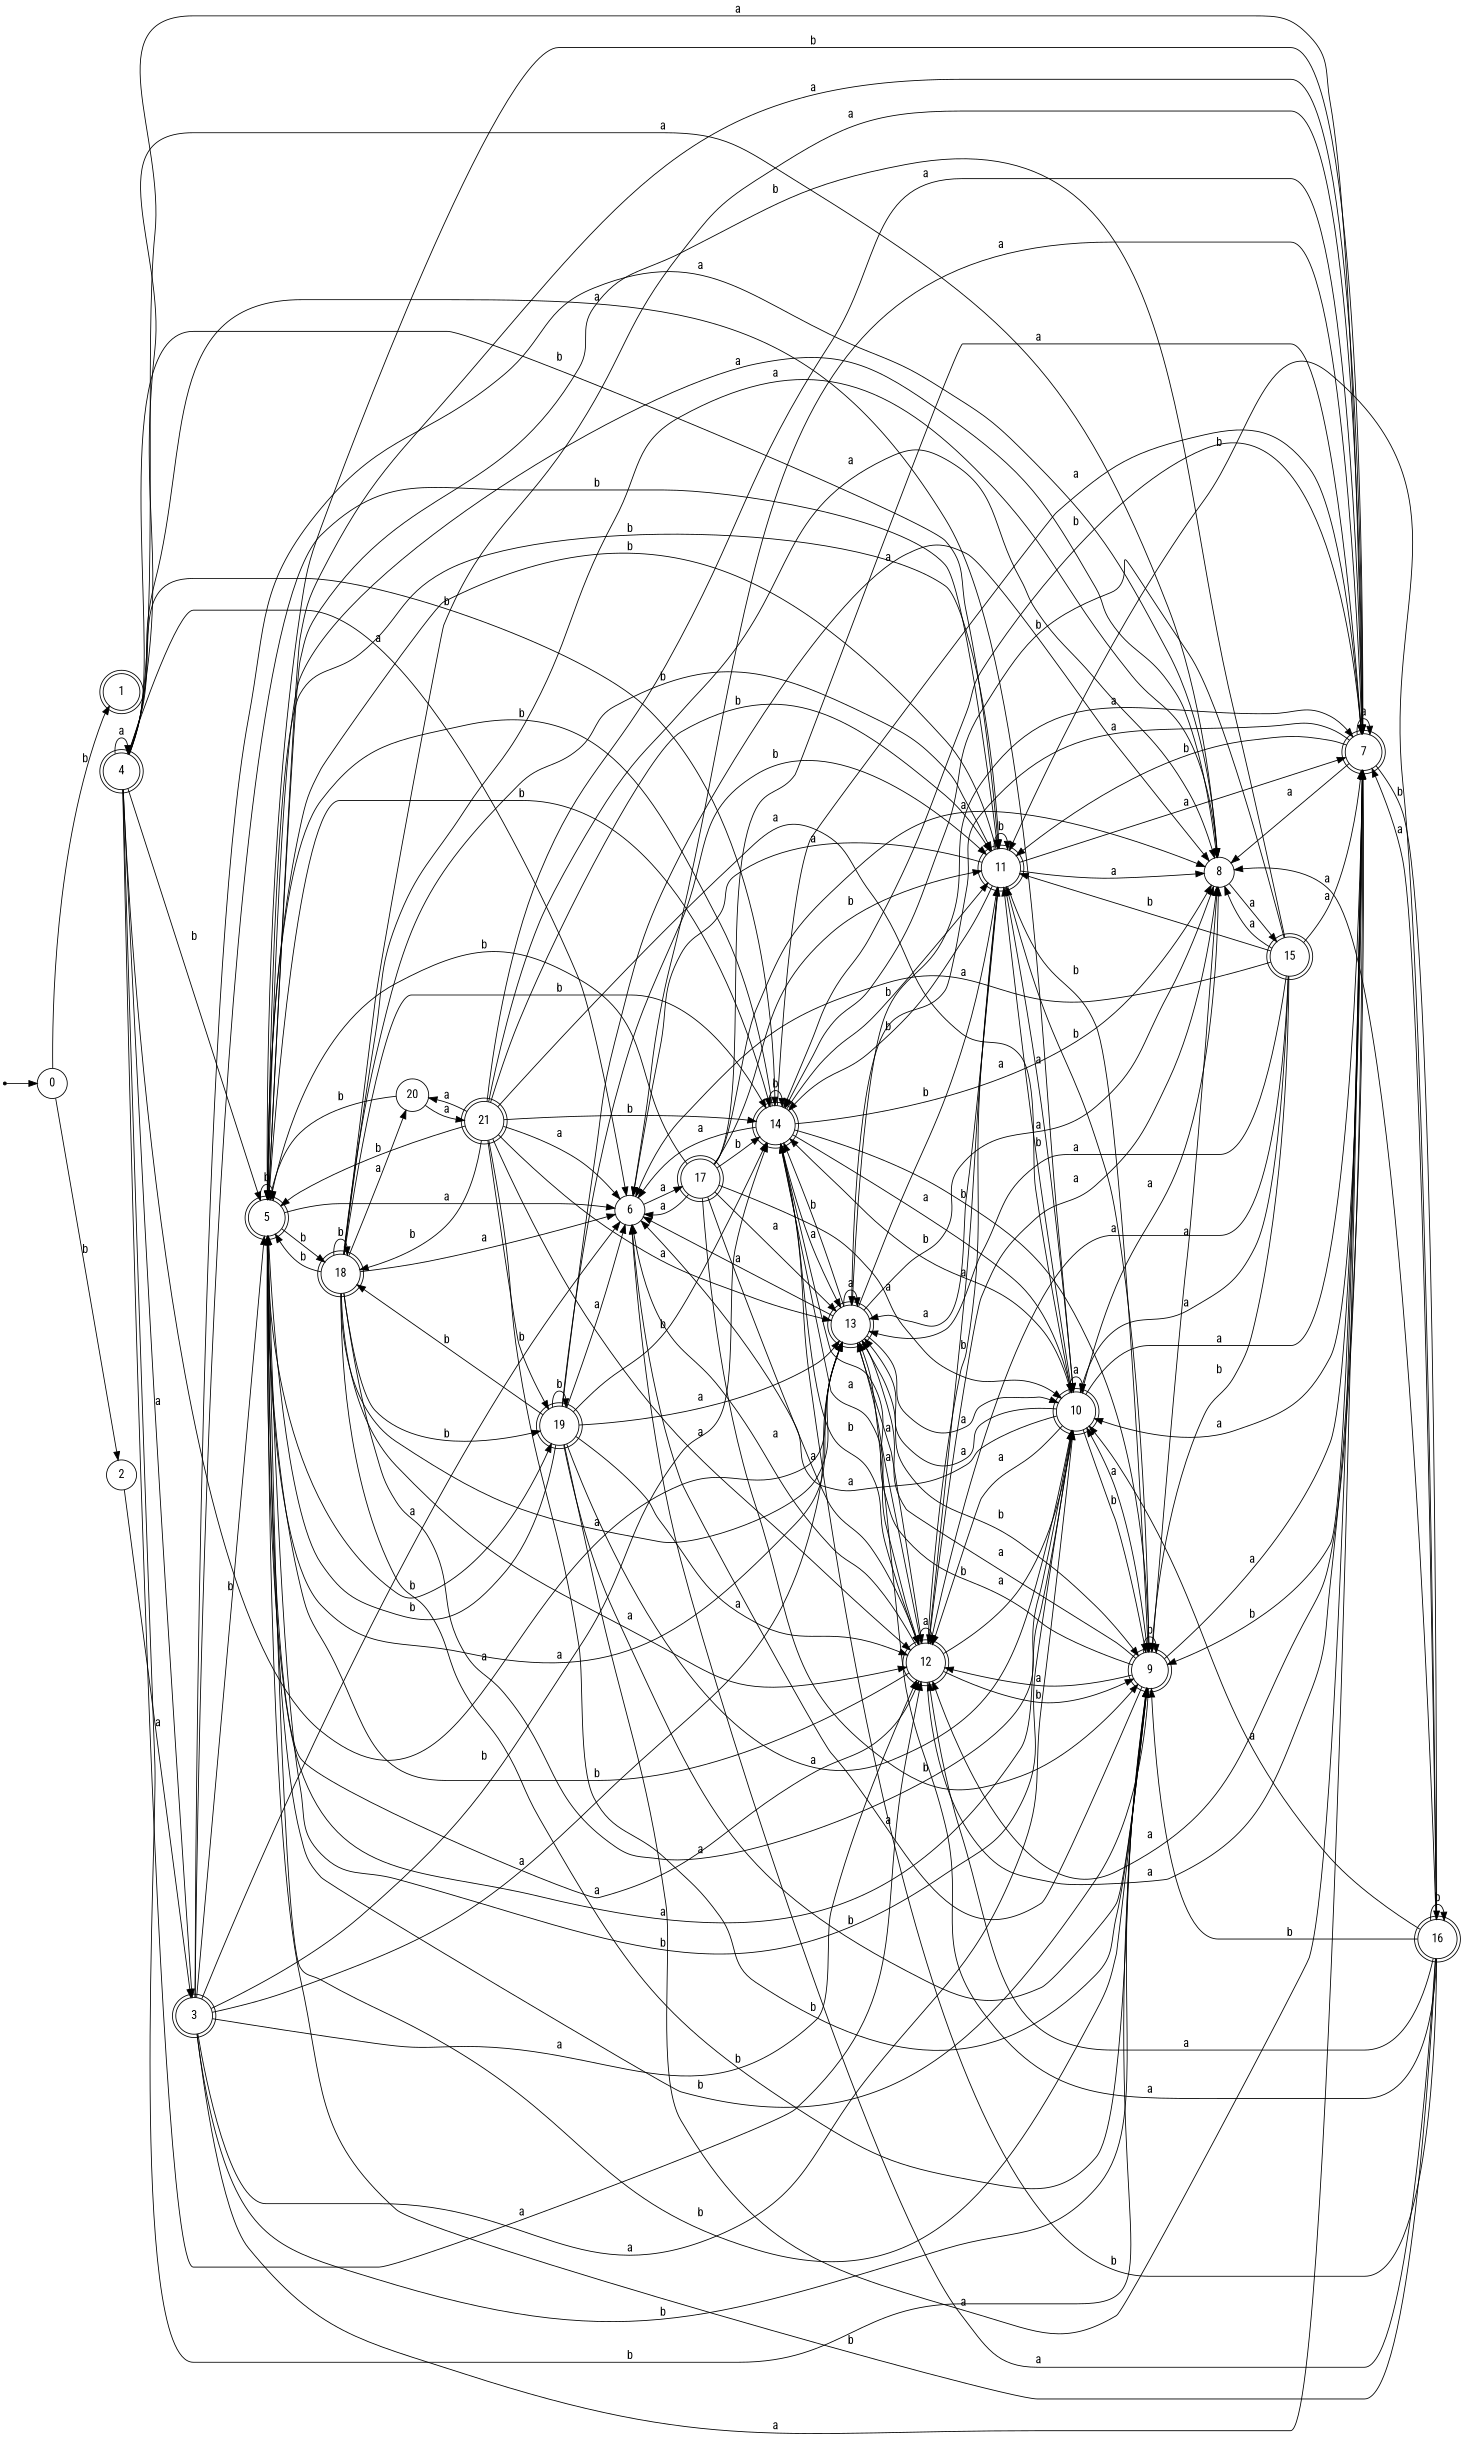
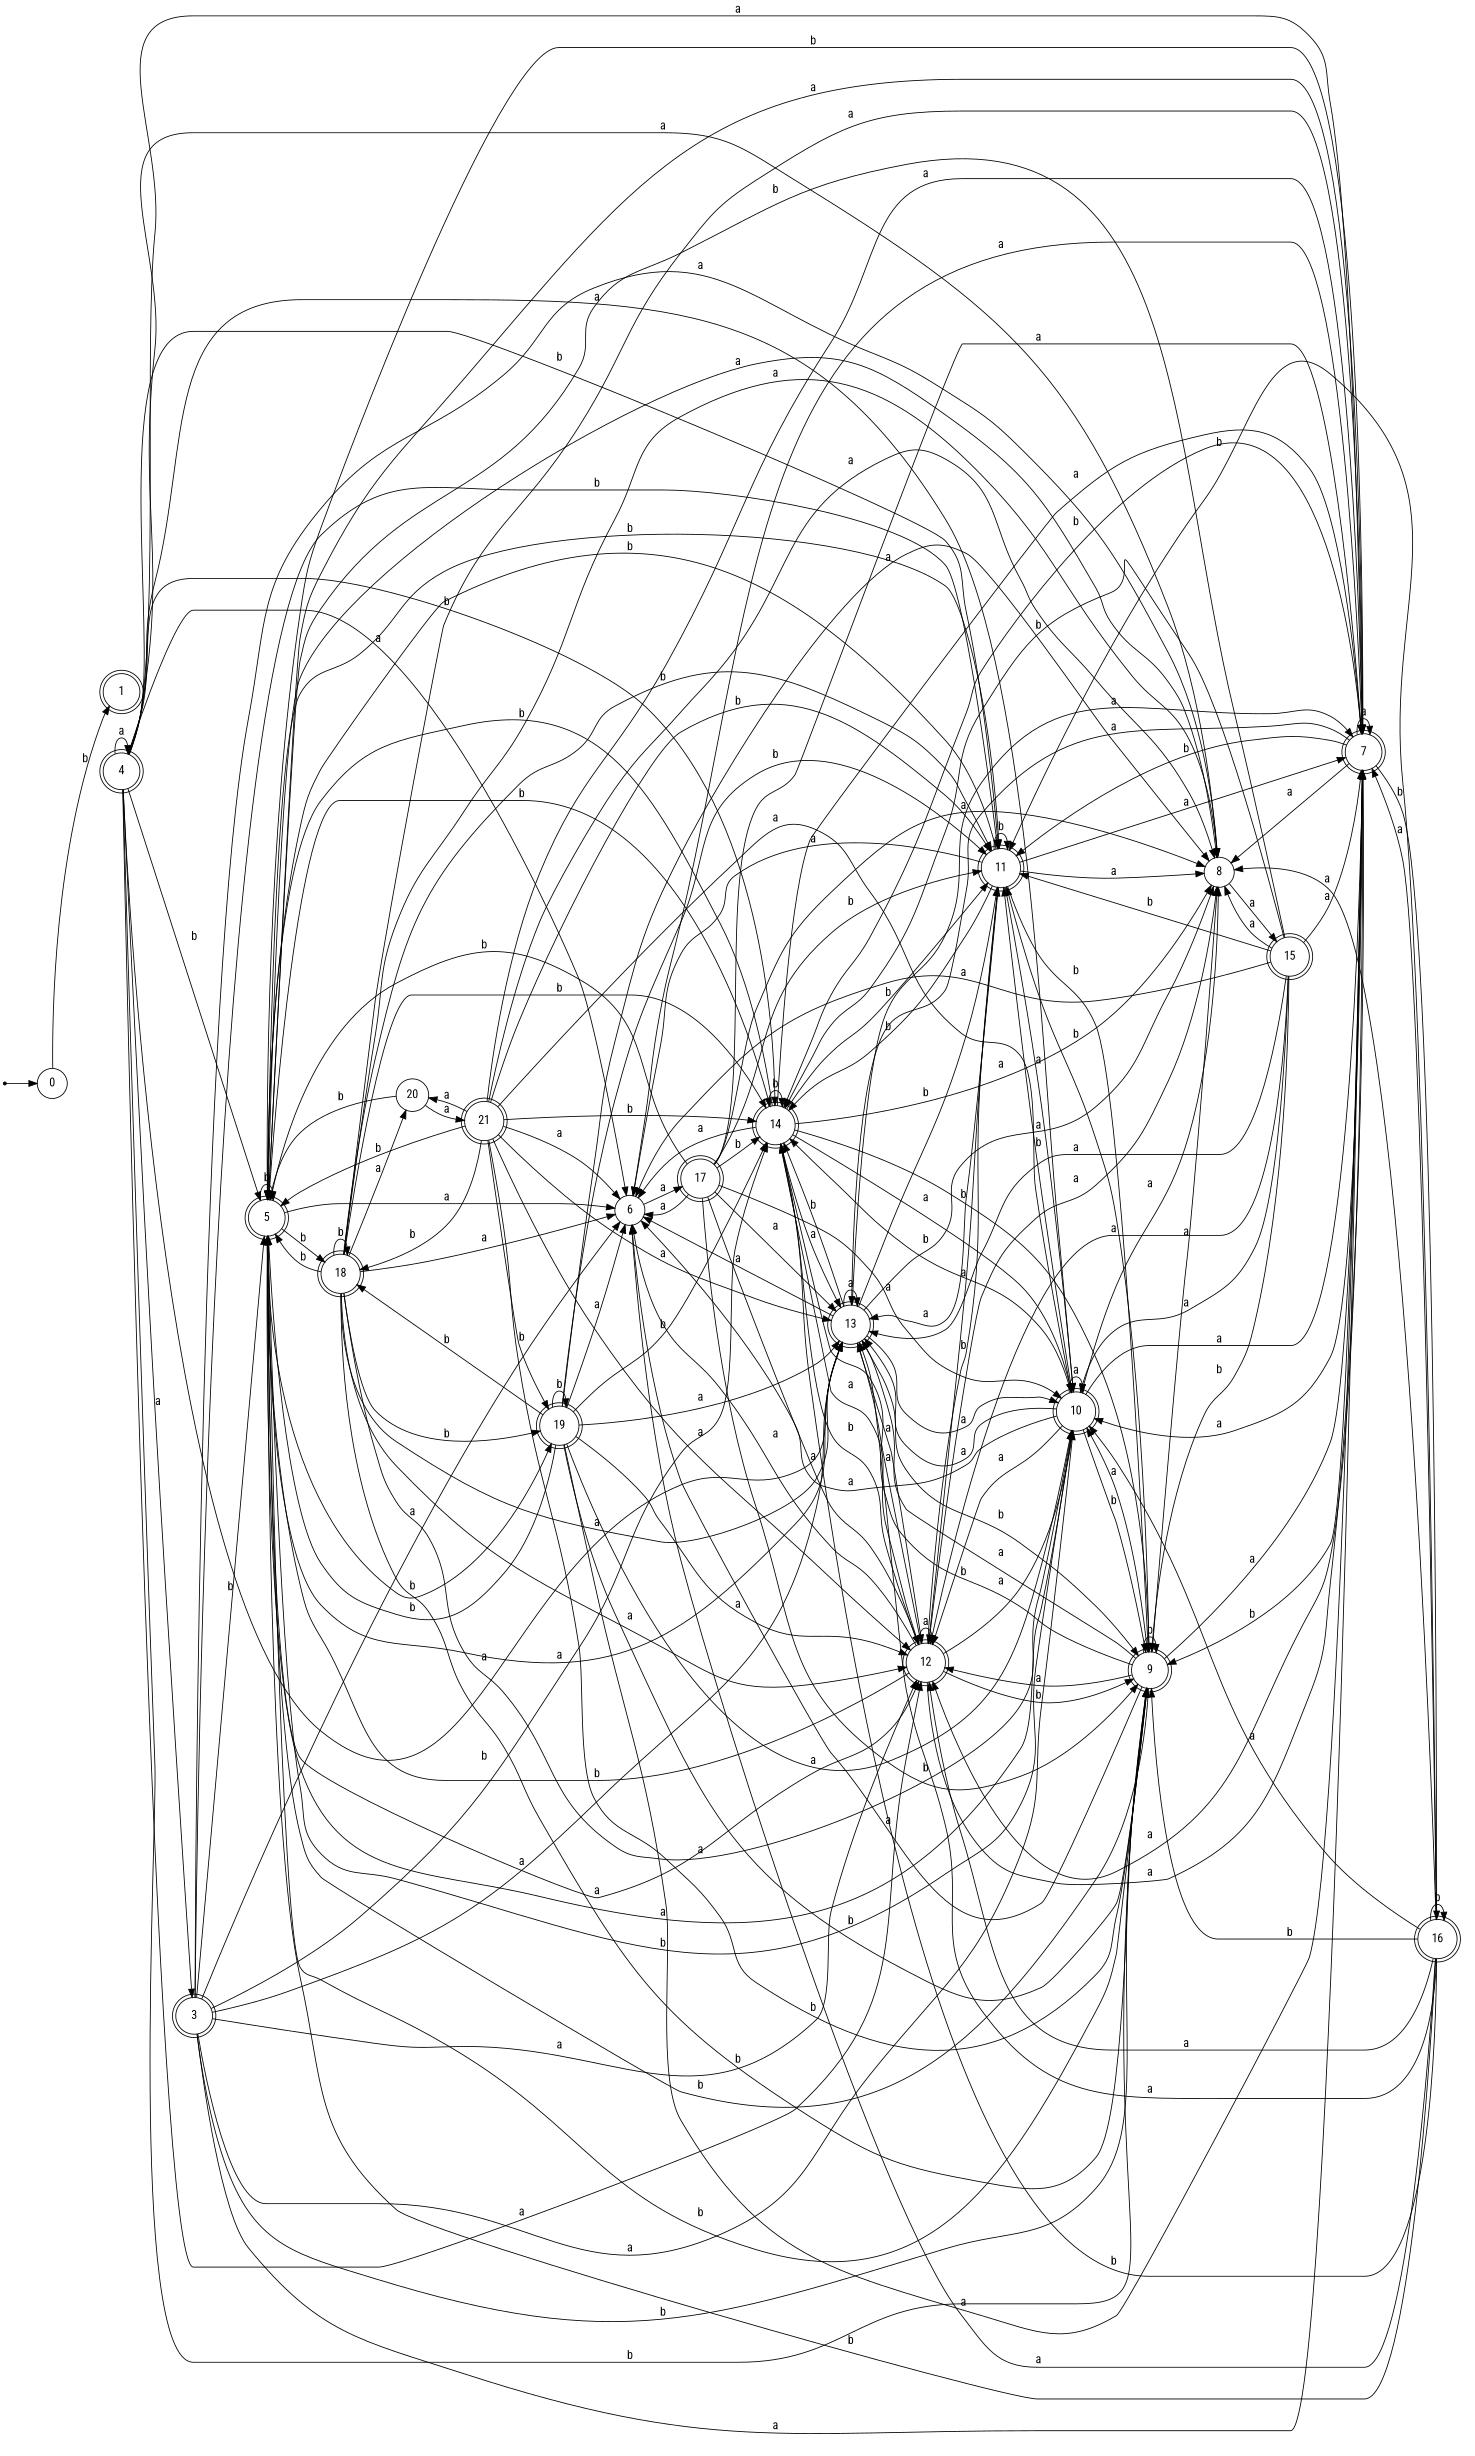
node "2": removed
